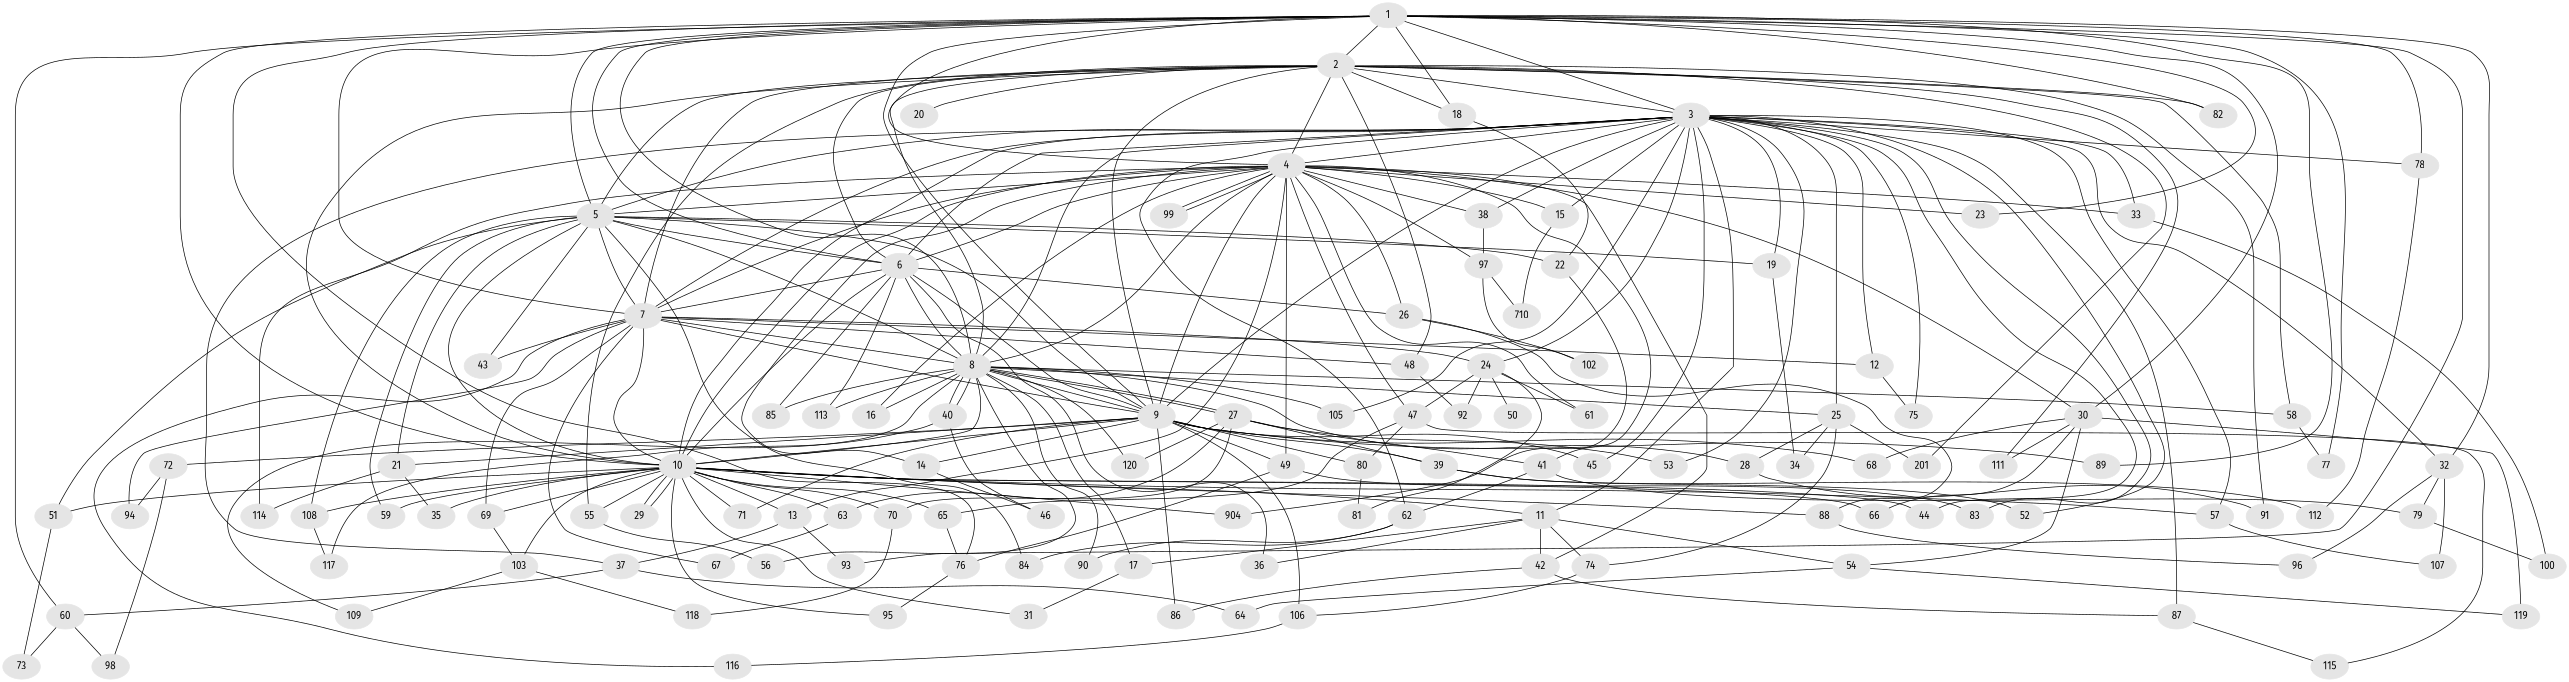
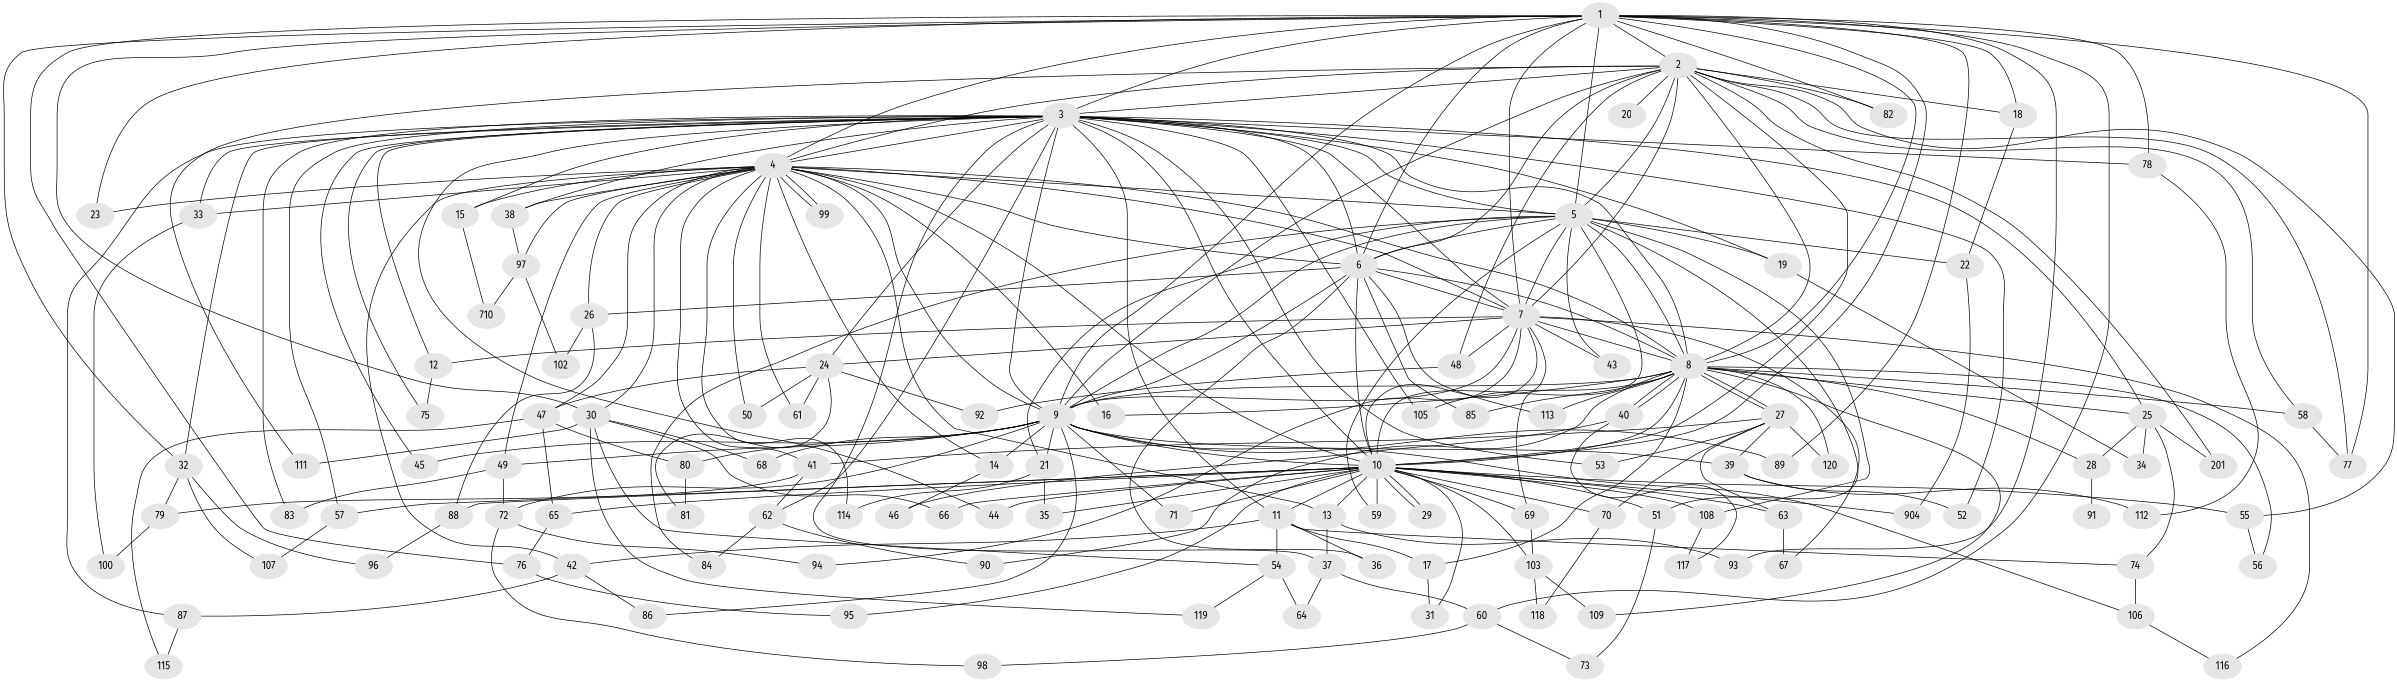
edge "2" -- "91": now "2" -- "77"
edge "4" -- "50": added
edge "49" -- "76": now "49" -- "72"
